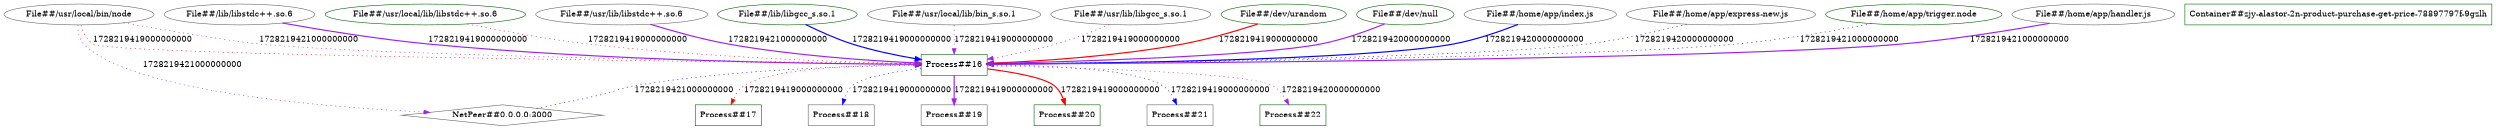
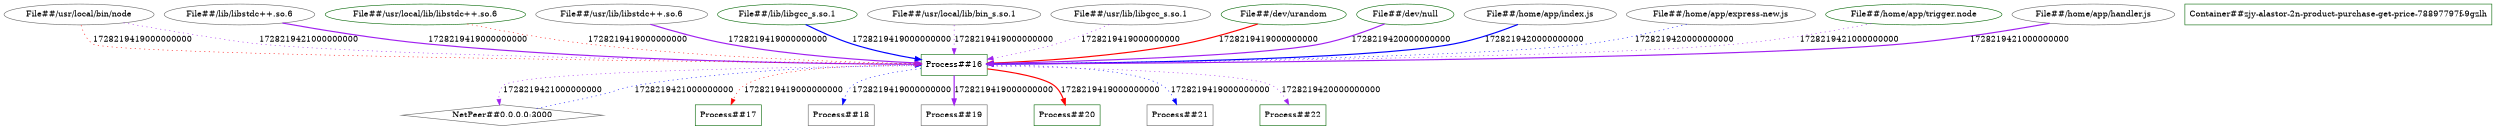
edge "File##/usr/lib/libstdc++.so.6" -> "Process##16": label "1728219421000000000" -> "1728219419000000000"
edge "File##/home/app/trigger.node" -> "Process##16": color blue -> purple
edge "File##/usr/local/bin/node" -> "NetPeer##0.0.0.0:3000": now "Process##16" -> "NetPeer##0.0.0.0:3000"
